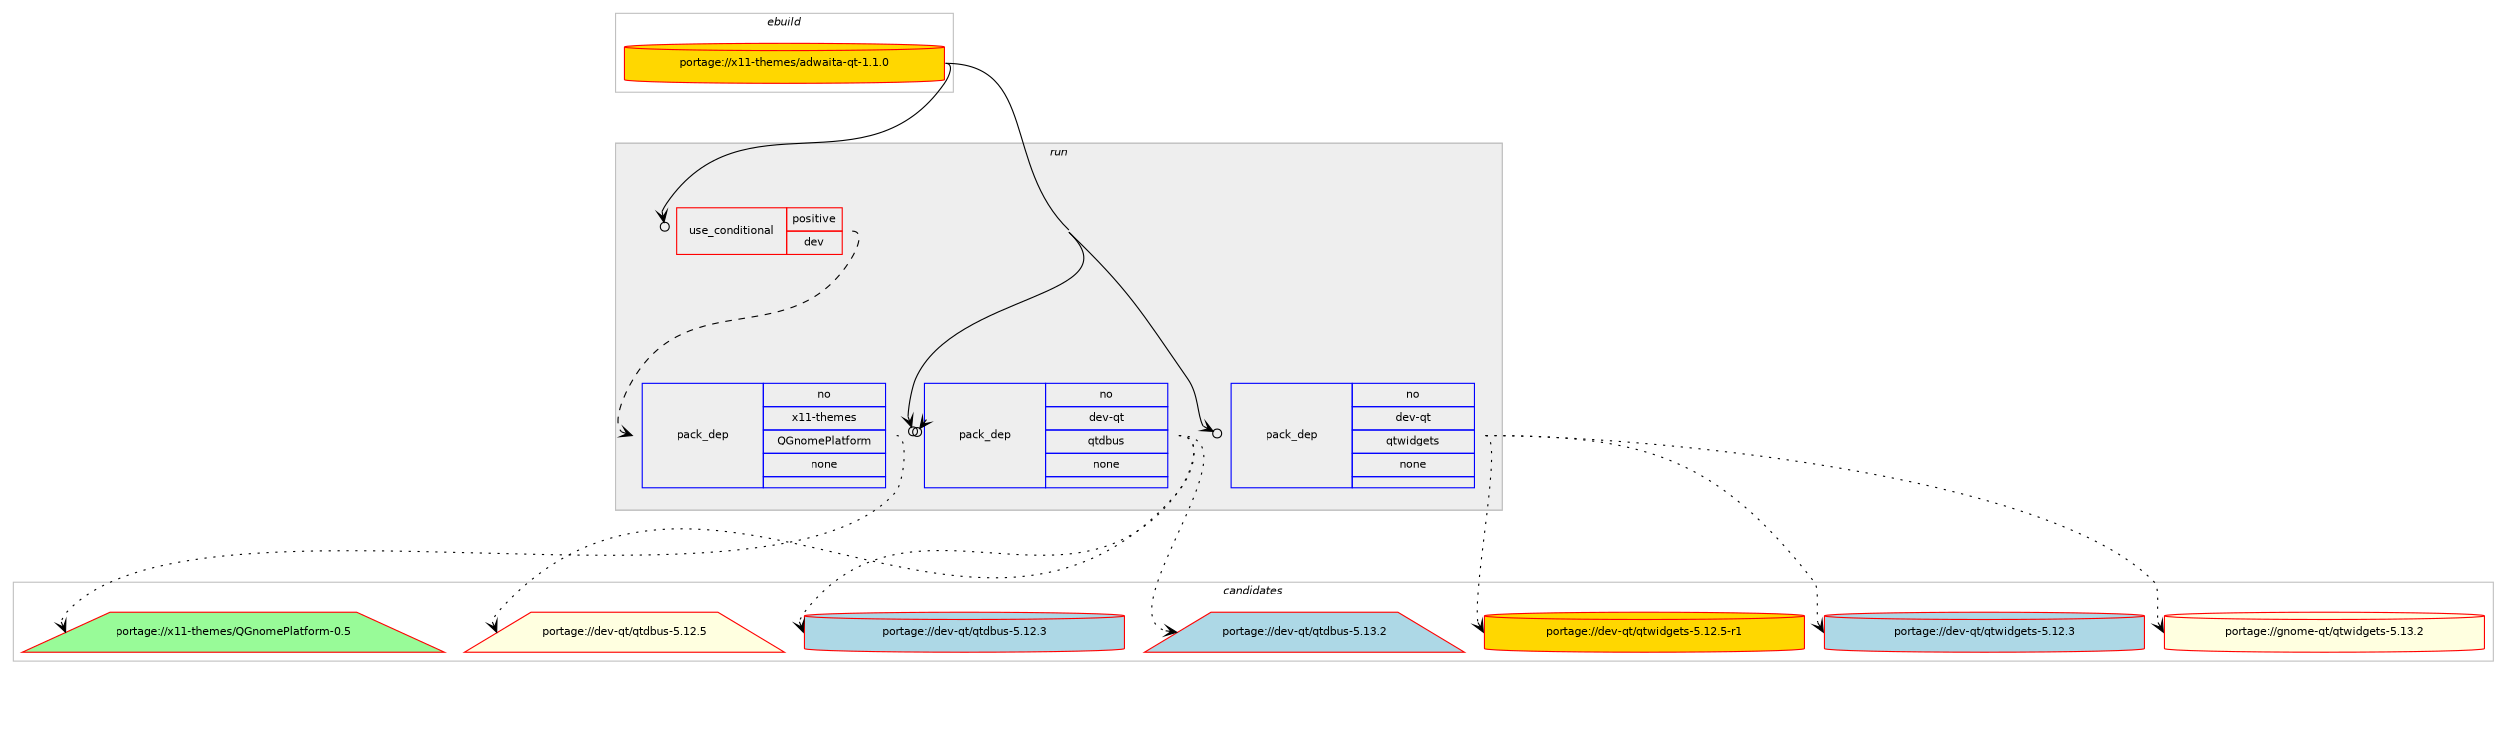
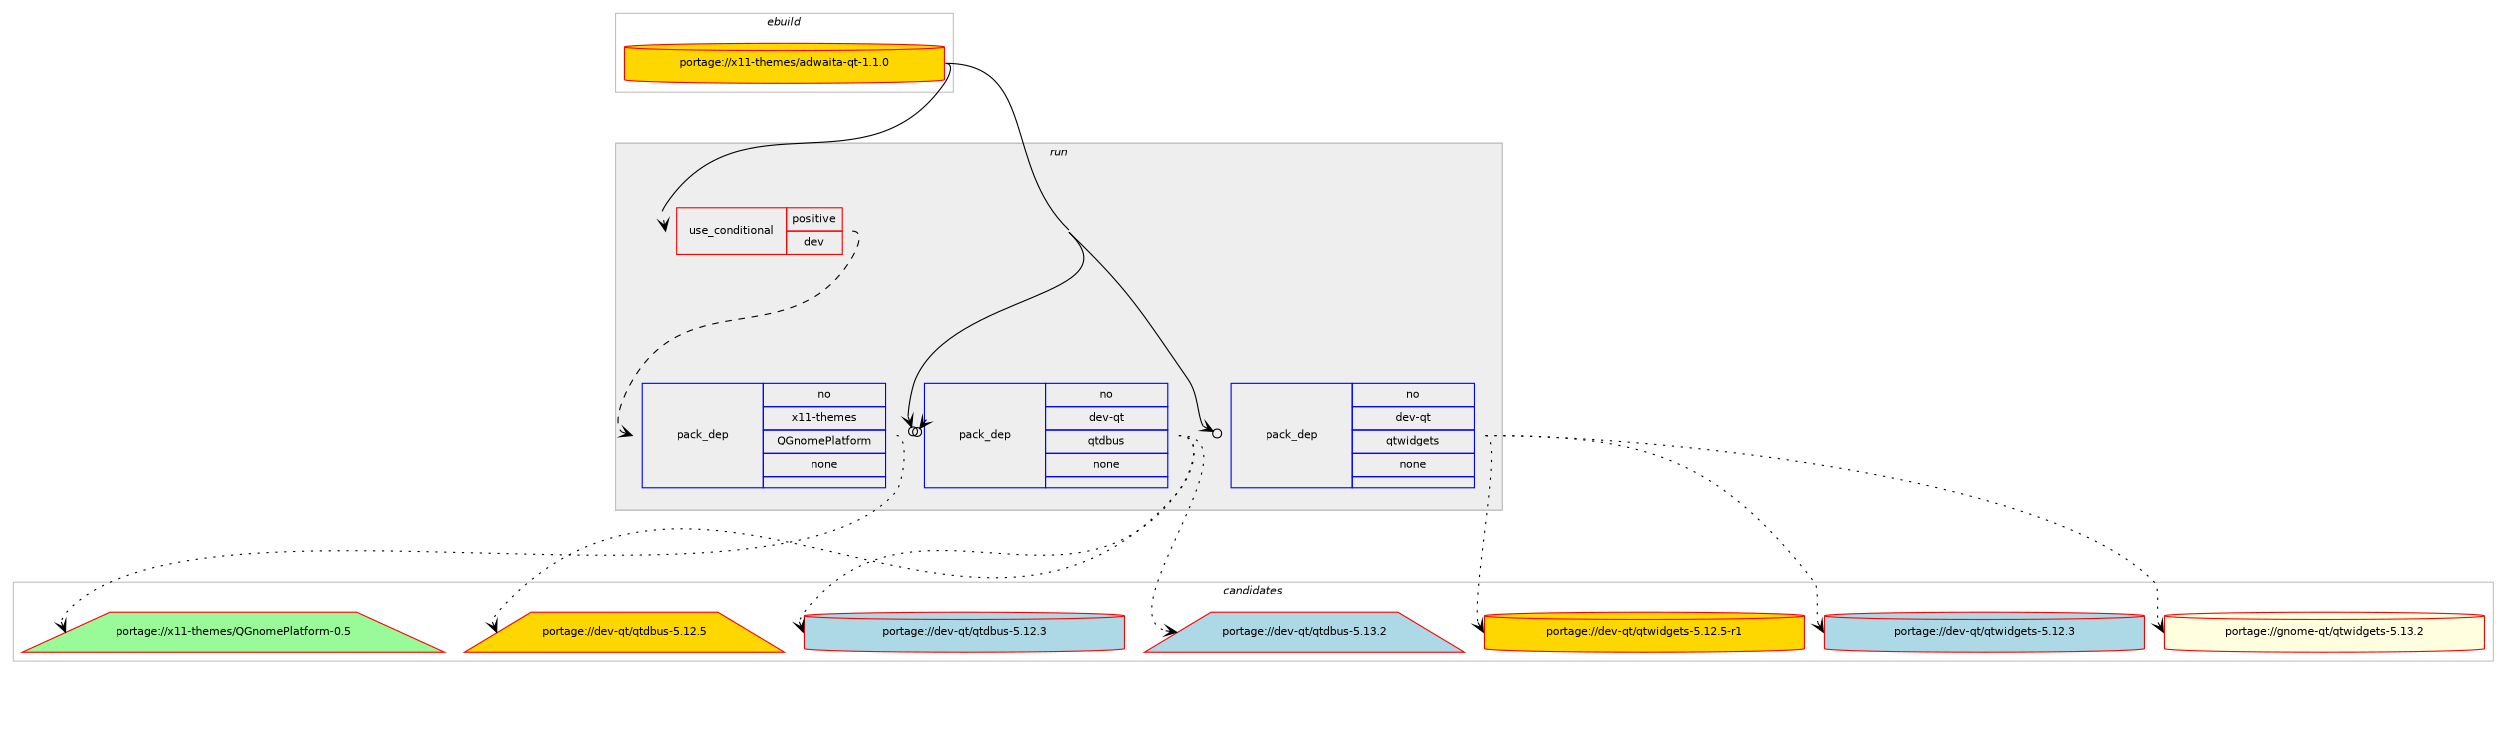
edge "portage://x11-themes/adwaita-qt-1.1.0" -> "use_conditional": arrowhead odotvee -> vee
node "portage://dev-qt/qtdbus-5.12.5": fillcolor lightyellow -> gold
